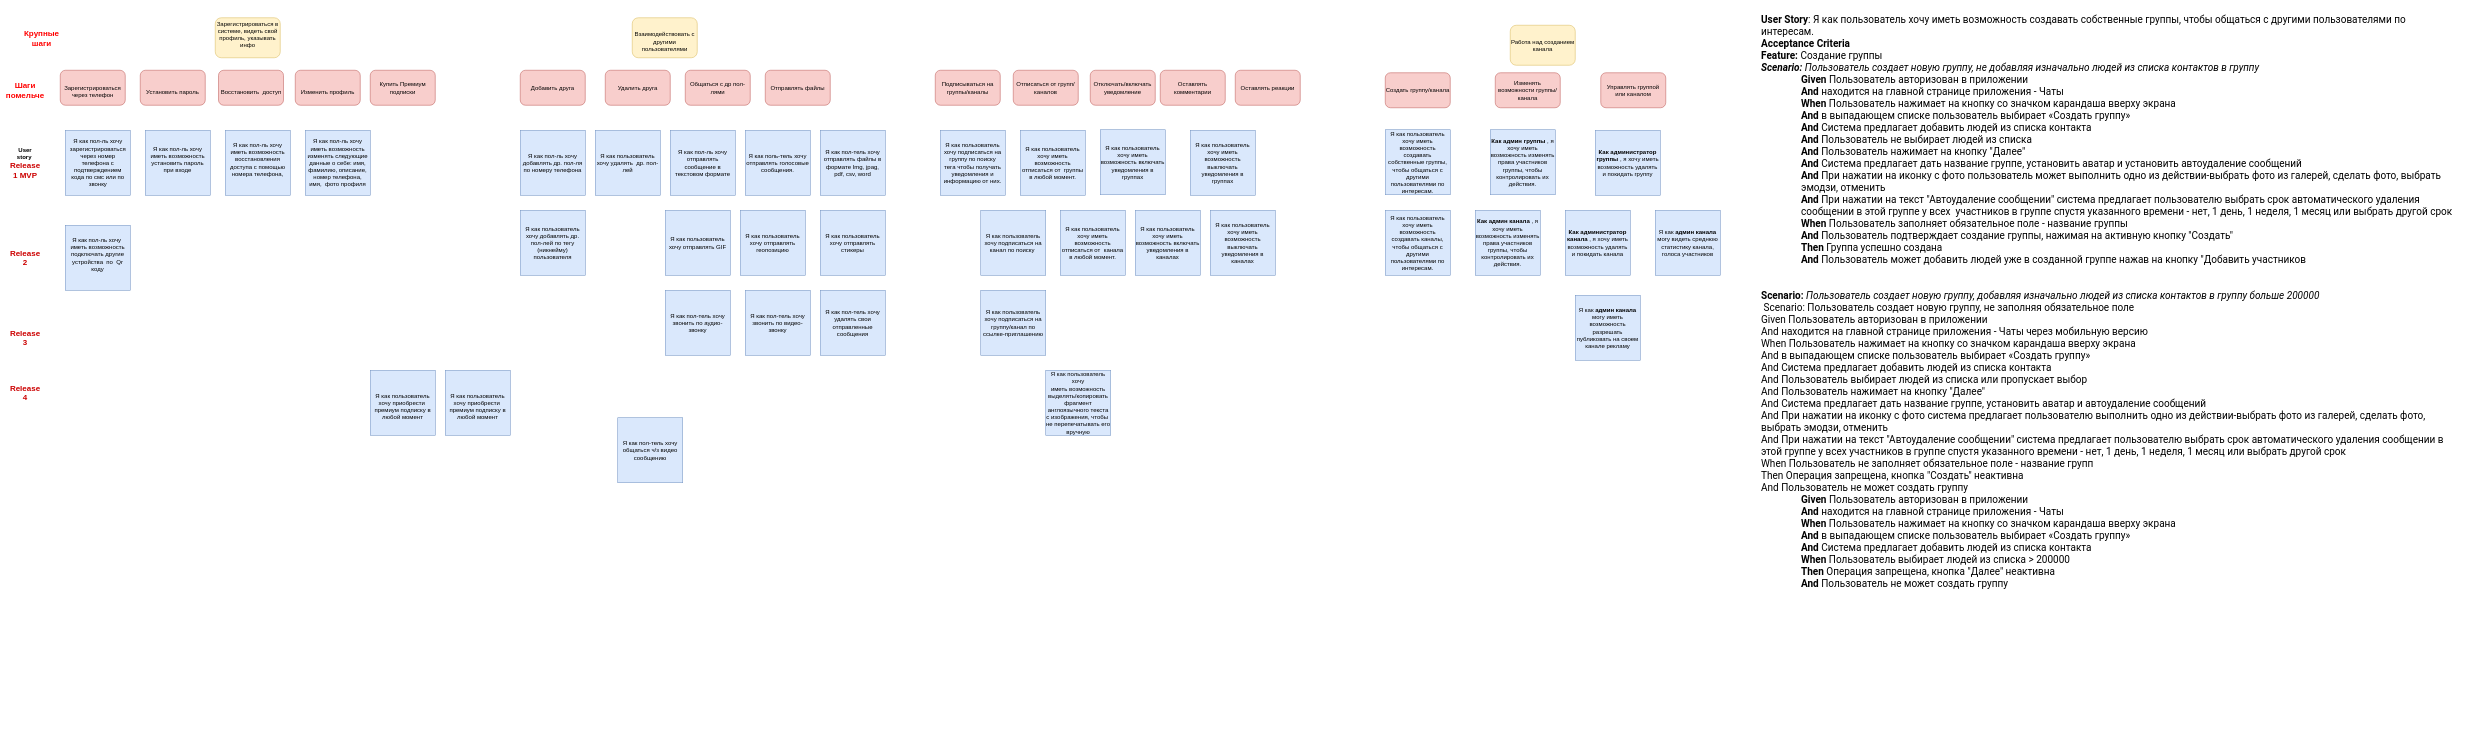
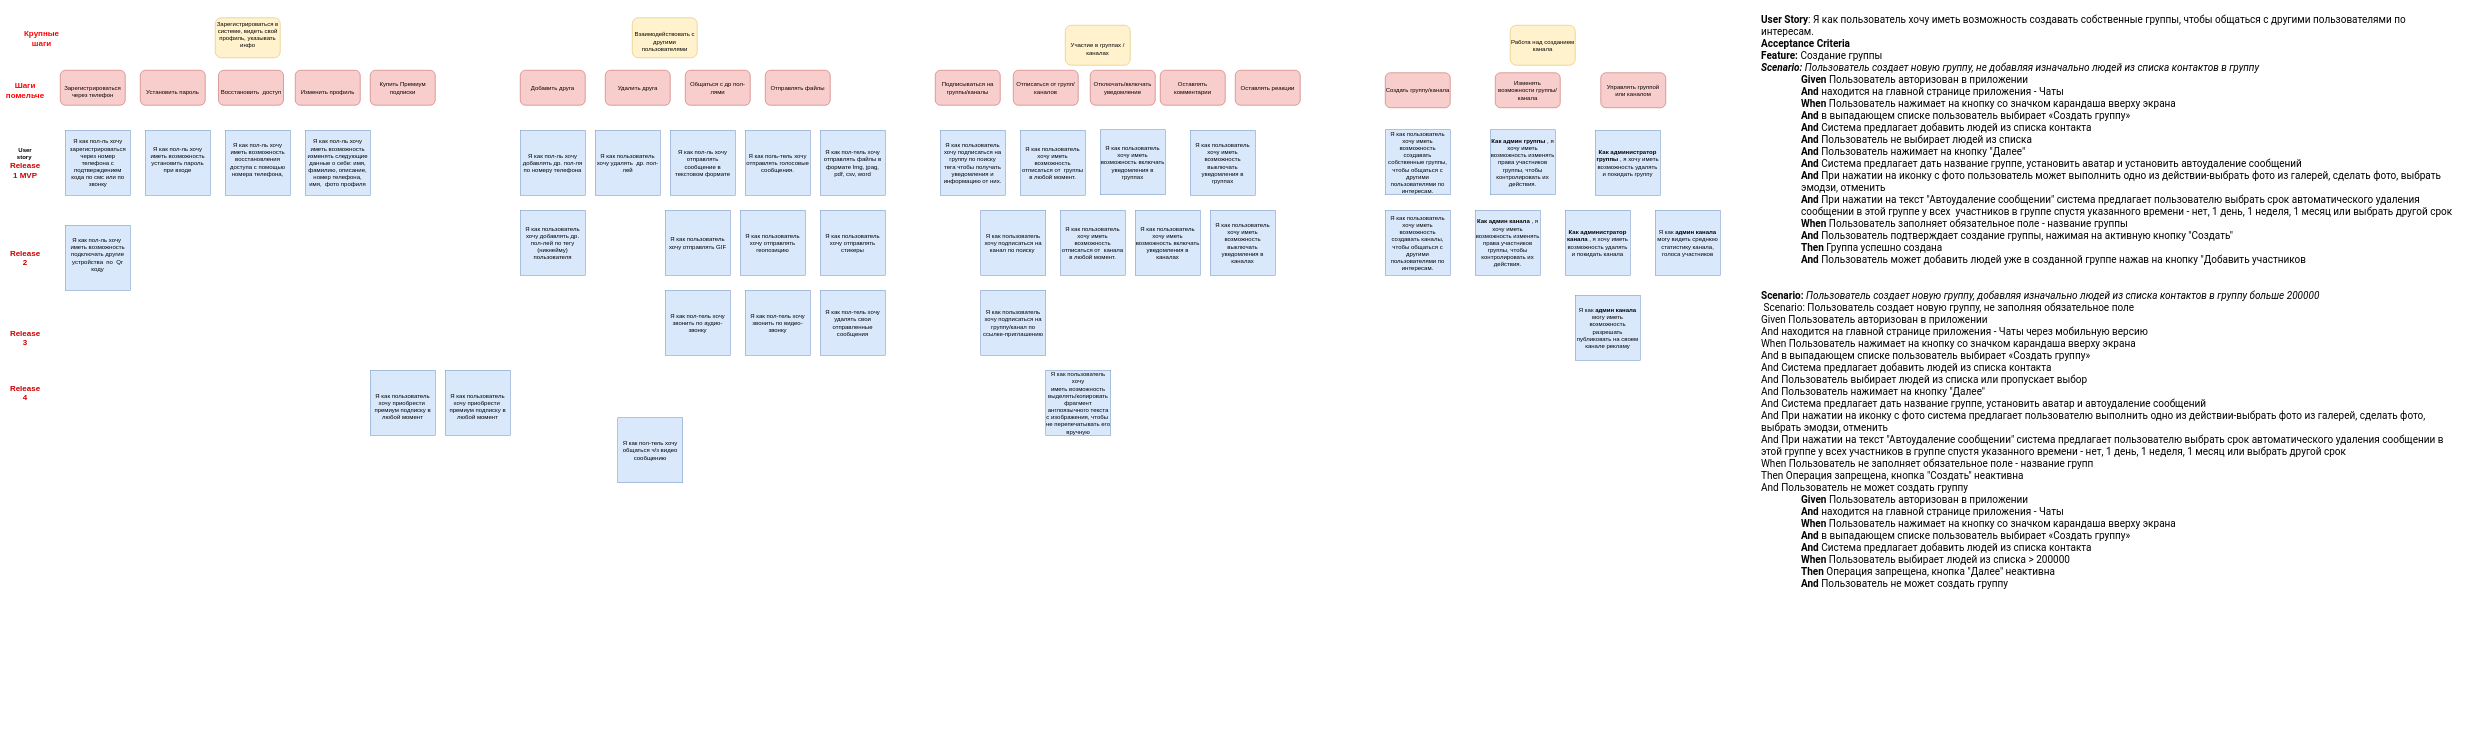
node "Участие в группах / каналах": added
